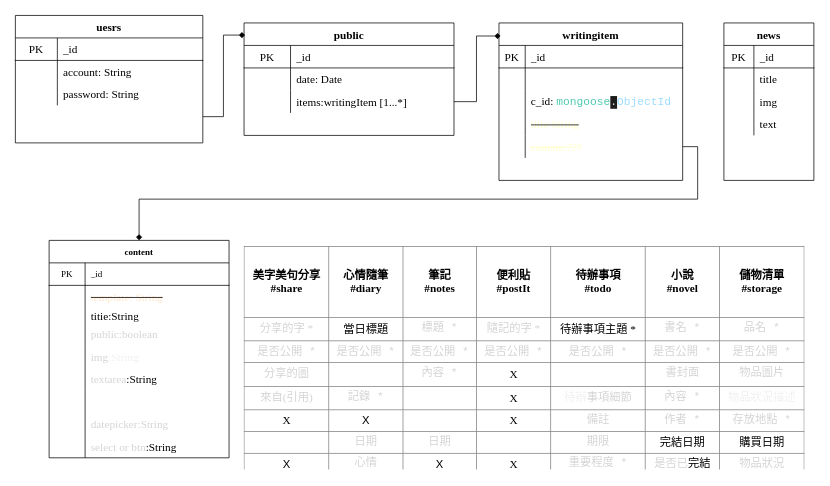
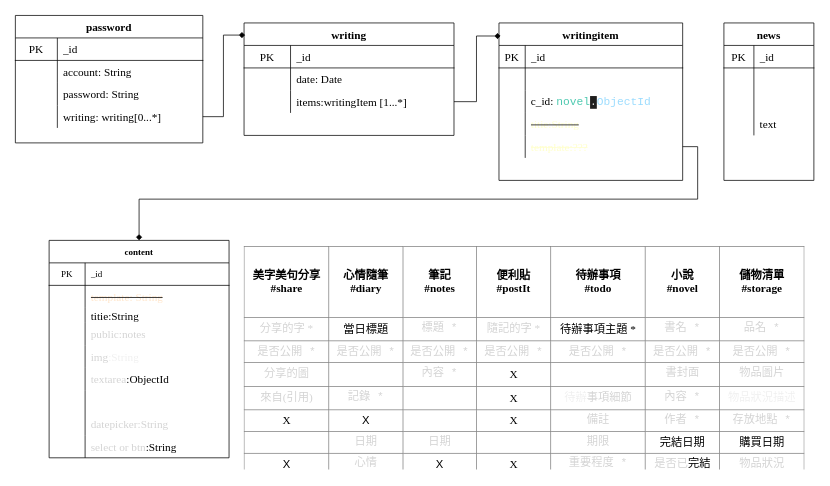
node "uesrs": label "uesrs" -> "password"
node "public": label "public" -> "writing"
node "title": removed
node "c_id: mongoose.ObjectId": label "c_id: mongoose.ObjectId" -> "c_id: novel.ObjectId"
node "img": removed
node "writing: writing[0...*]": added
node "content:???": label "content:???" -> "template:???"
node "public:boolean": label "public:boolean" -> "public:notes"
node "textarea:String": label "textarea:String" -> "textarea:ObjectId"
